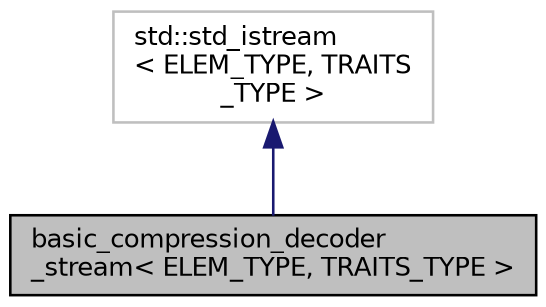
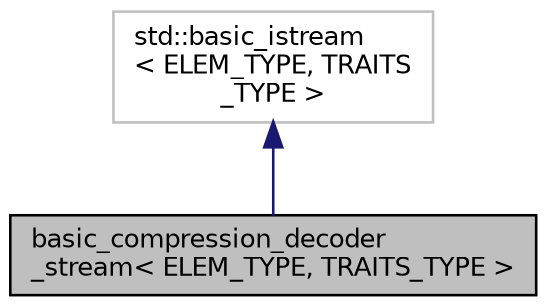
node "std::std_istream < ELEM_TYPE, TRAITS _TYPE >": label "std::std_istream < ELEM_TYPE, TRAITS _TYPE >" -> "std::basic_istream < ELEM_TYPE, TRAITS _TYPE >"
